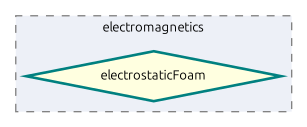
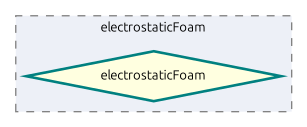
cluster "electromagnetics": label "electromagnetics" -> "electrostaticFoam"
